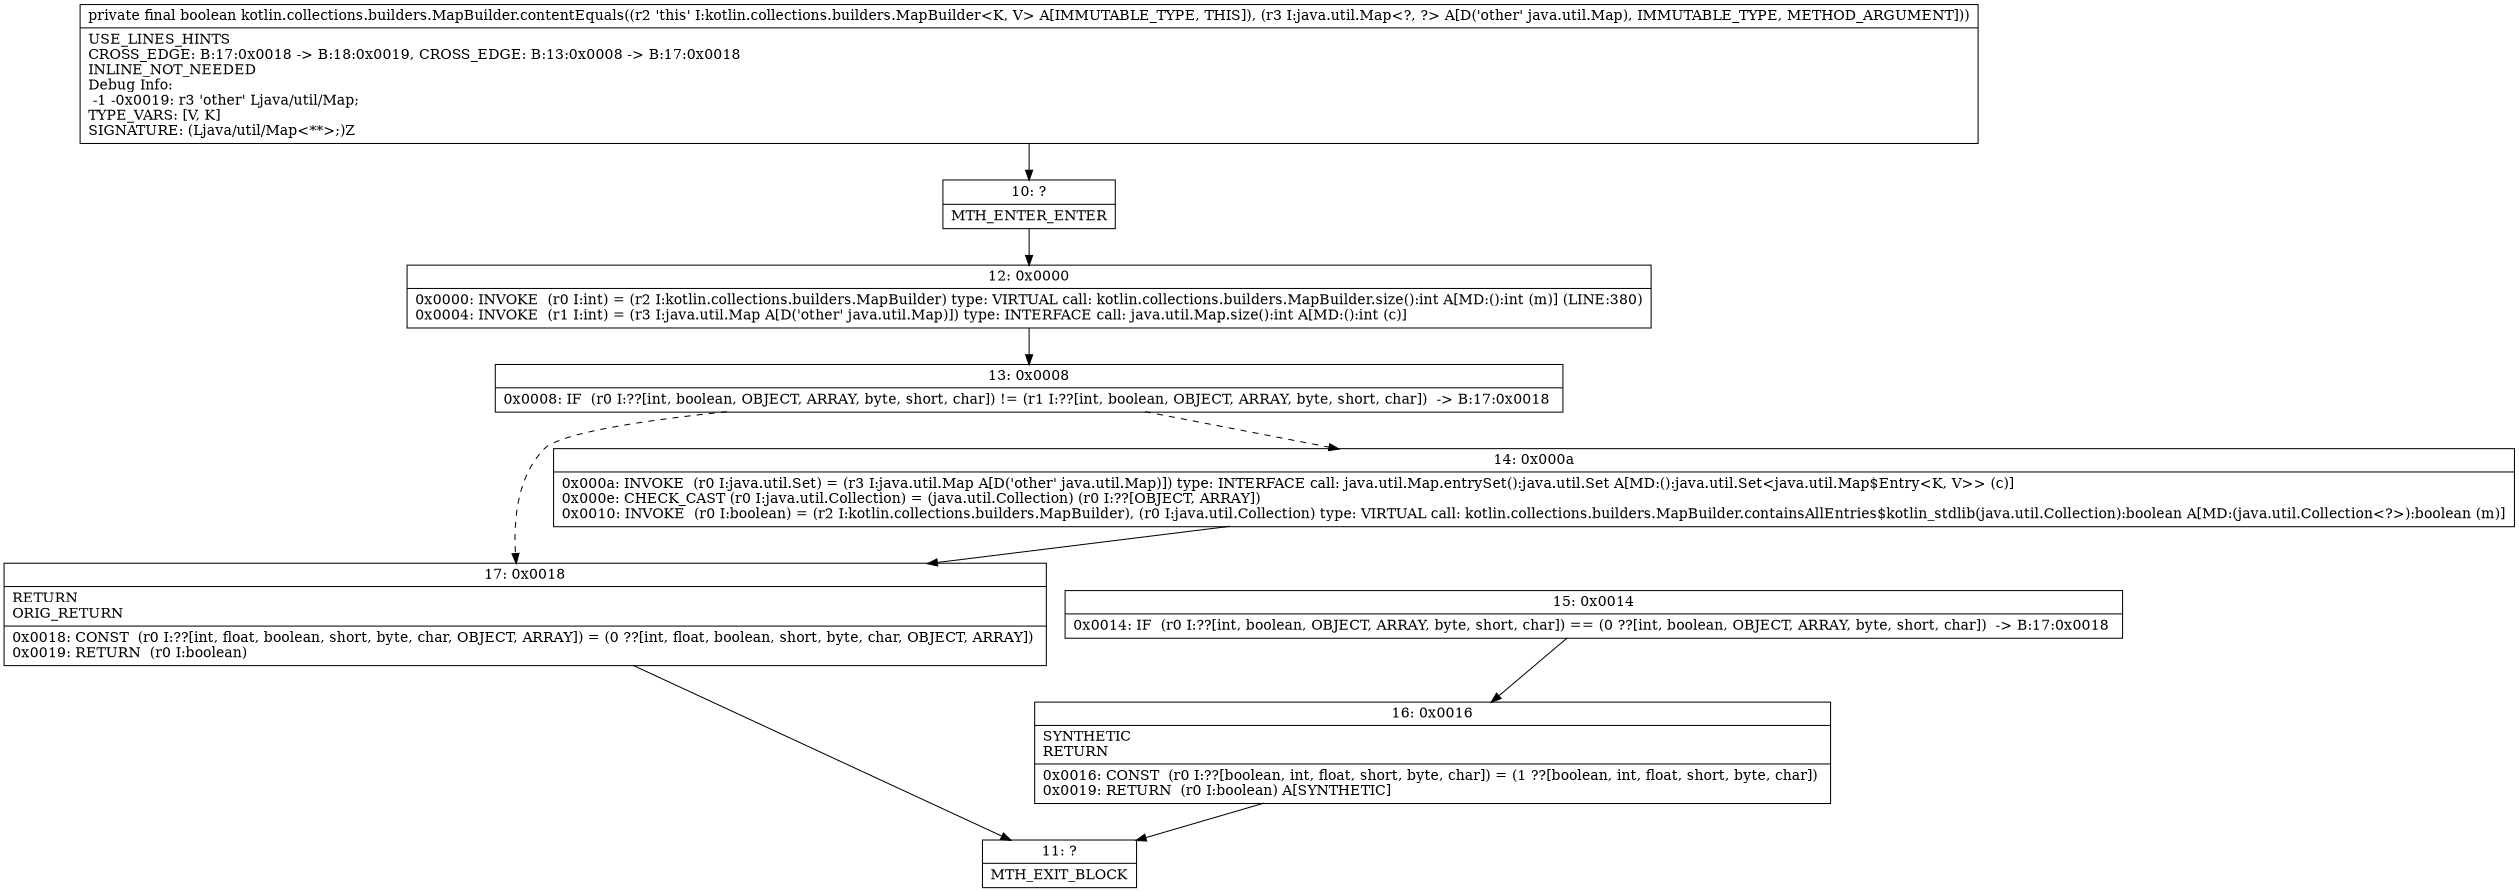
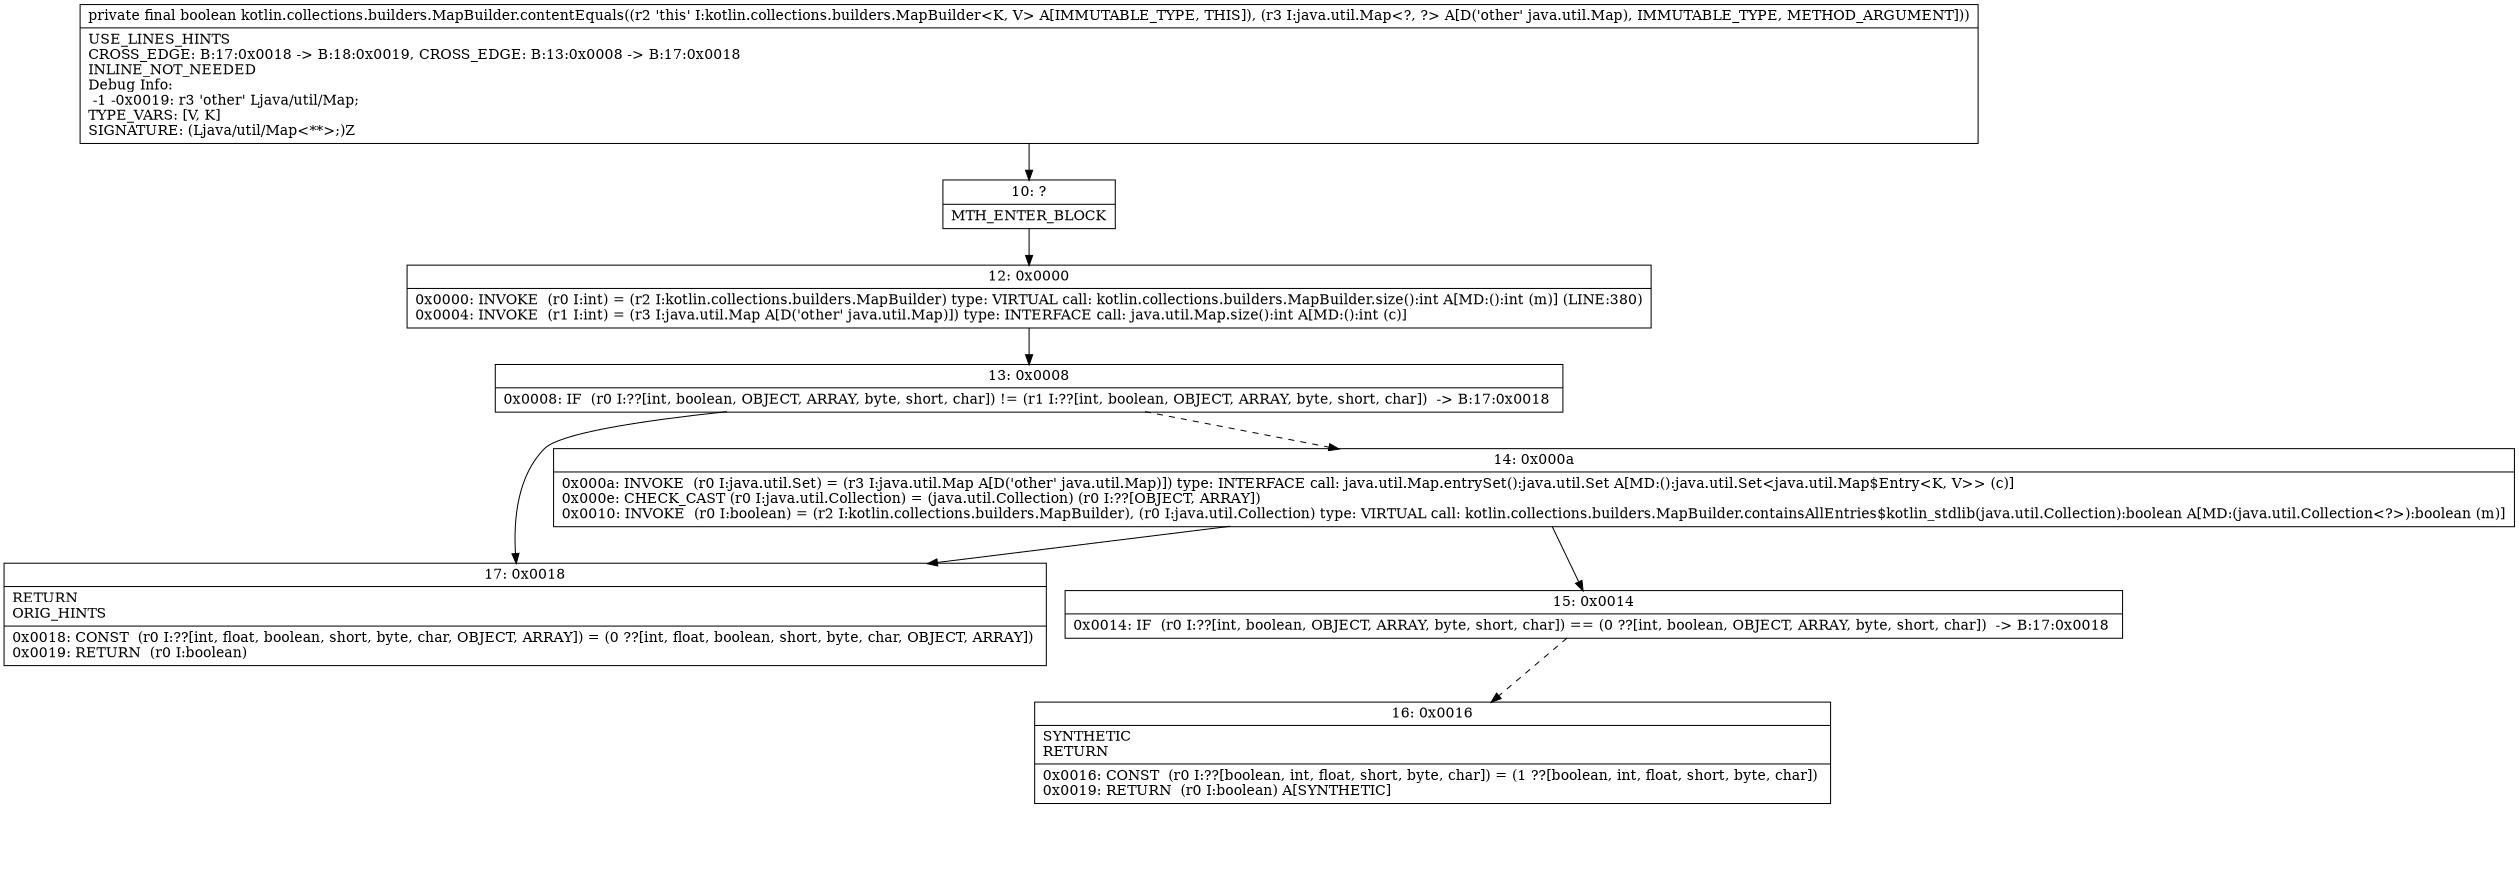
node "10: ?": text "MTH_ENTER_ENTER" -> "MTH_ENTER_BLOCK"
edge "13: 0x0008" -> "17: 0x0018": style dashed -> solid
edge "14: 0x000a" -> "15: 0x0014": added
node "17: 0x0018": text "ORIG_RETURN" -> "ORIG_HINTS"
edge "15: 0x0014" -> "16: 0x0016": style solid -> dashed
node "11: ?": removed
